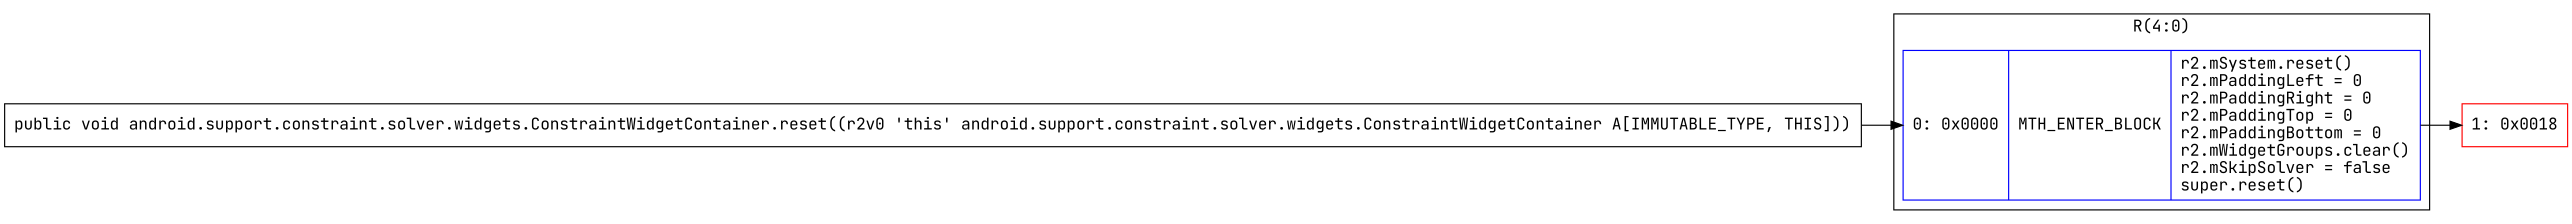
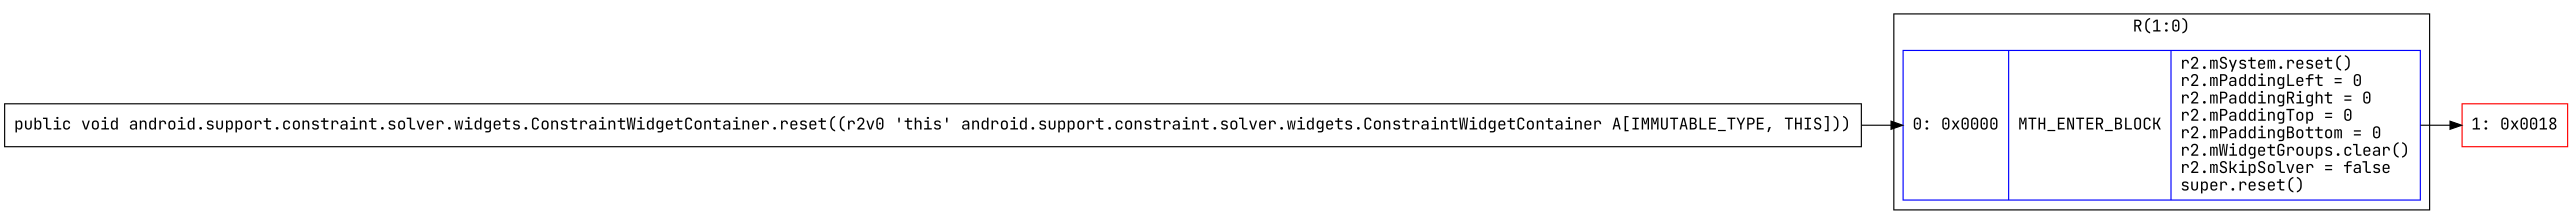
cluster "R(4:0)": label "R(4:0)" -> "R(1:0)"
